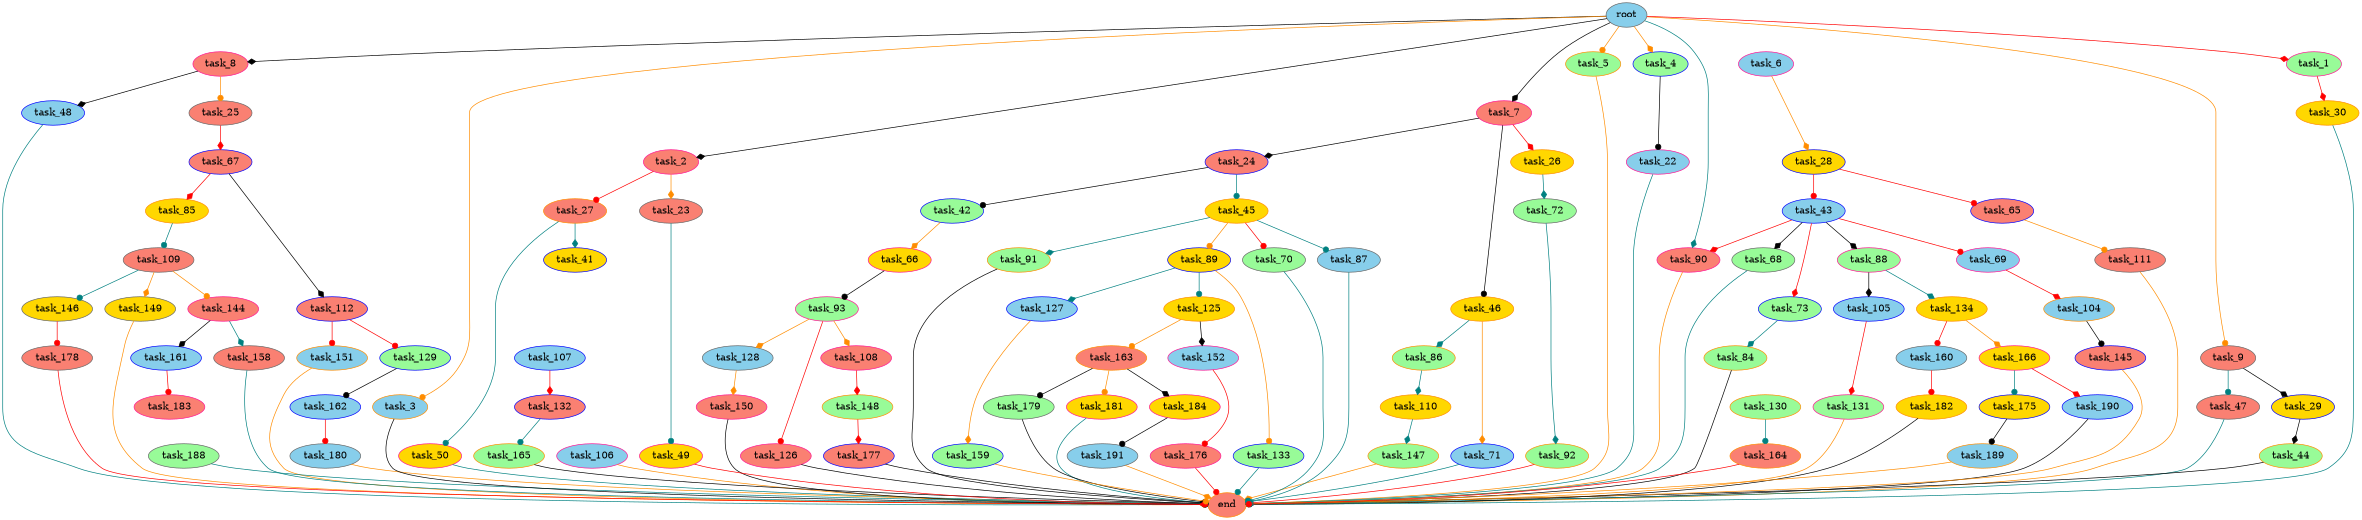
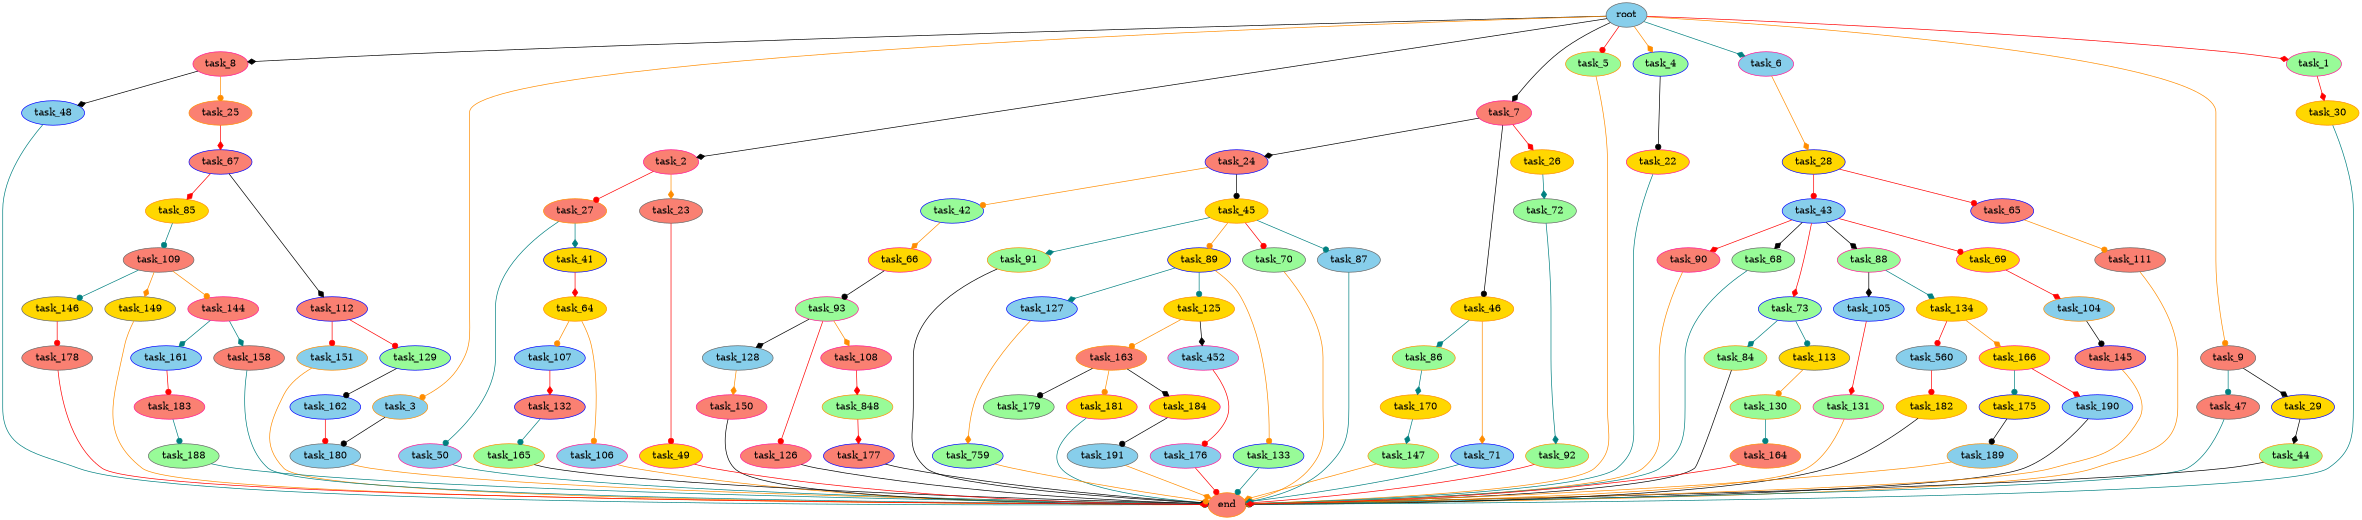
edge "root" -> "task_5": color darkorange -> red
node "task_25": color gray40 -> darkorange
edge "root" -> "task_90": now "root" -> "task_6"
node "task_22": fillcolor skyblue -> gold
edge "task_24" -> "task_45": color teal -> black
edge "task_24" -> "task_42": color black -> darkorange
node "task_69": fillcolor skyblue -> gold
node "task_64": added
edge "task_144" -> "task_161": color black -> teal
edge "task_23" -> "task_49": color teal -> red
edge "task_93" -> "task_128": color darkorange -> black
node "task_152": label "task_152" -> "task_452"
node "task_113": added
node "task_160": label "task_160" -> "task_560"
edge "task_70" -> "end": color teal -> darkorange
node "task_148": label "task_148" -> "task_848"
node "task_110": label "task_110" -> "task_170"
edge "task_183" -> "task_188": added
node "task_50": fillcolor gold -> skyblue
node "task_159": label "task_159" -> "task_759"
node "task_176": fillcolor salmon -> skyblue
edge "task_179" -> "end": removed
edge "task_164" -> "end": arrowhead dot -> diamond
edge "task_3" -> "end": now "task_3" -> "task_180"
